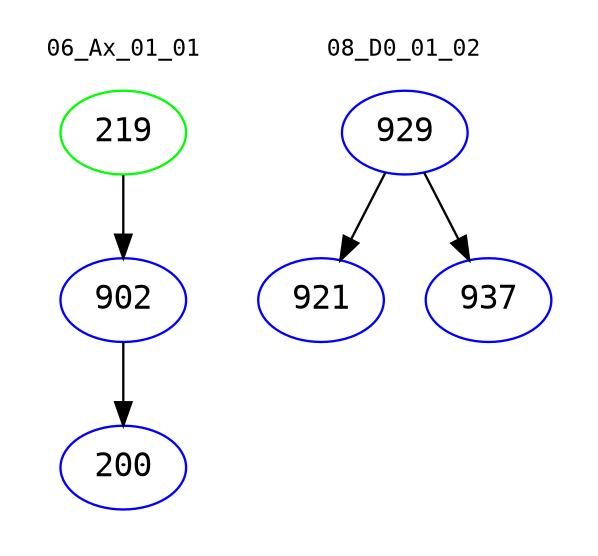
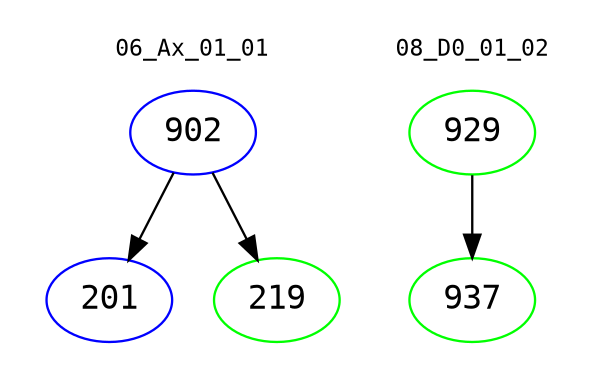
node "929": color blue -> green
edge "219" -> "902": reversed
node "921": removed
node "937": color blue -> green
node "200": label "200" -> "201"
